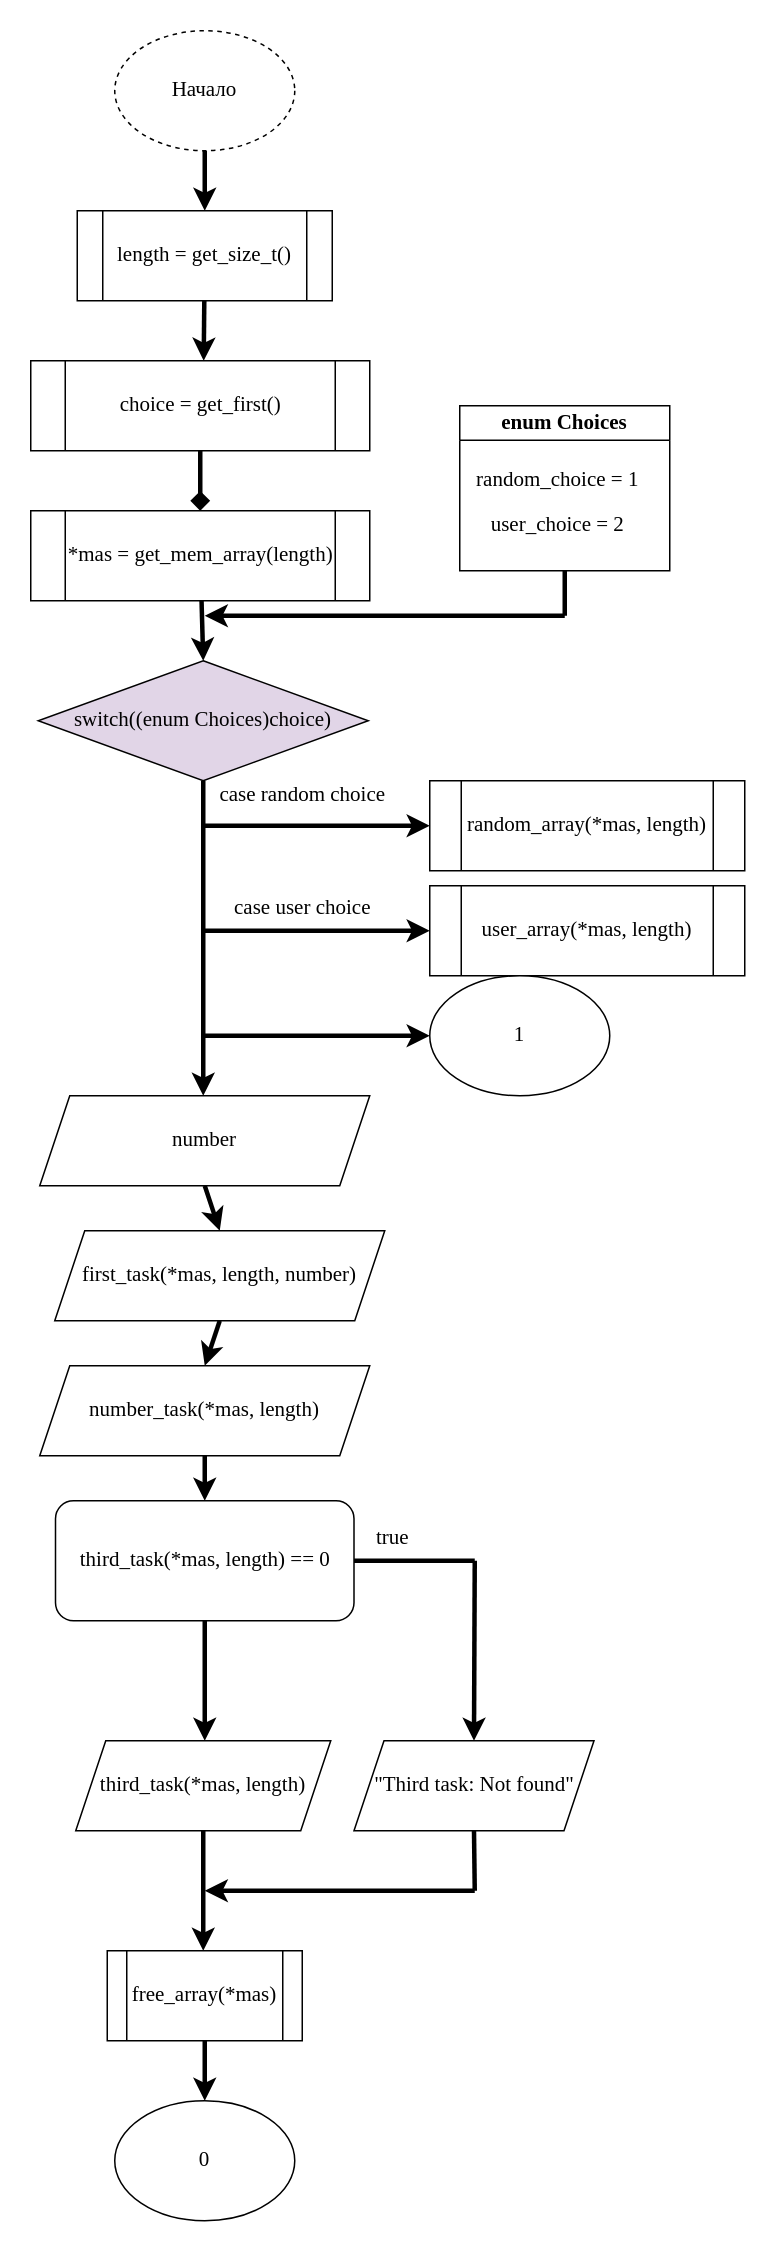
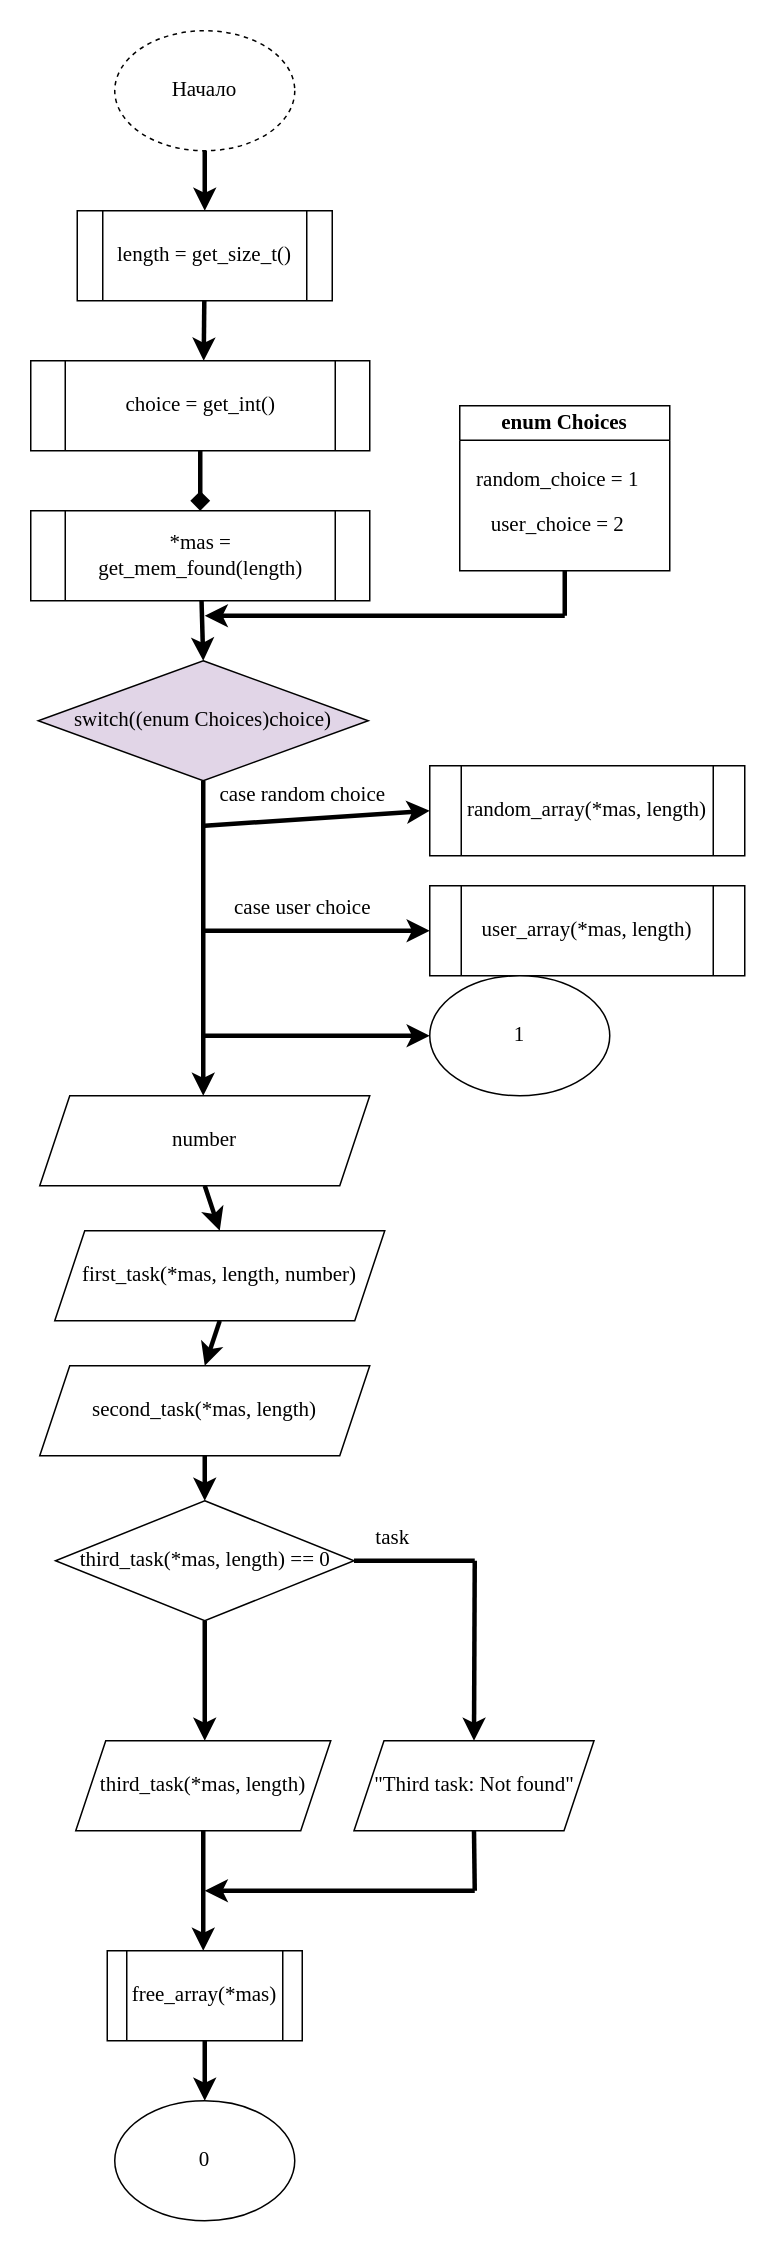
node "choice = get_first()": label "choice = get_first()" -> "choice = get_int()"
node "*mas = get_mem_array(length)": label "*mas = get_mem_array(length)" -> "*mas = get_mem_found(length)"
node "random_array(*mas, length)": moved (587, 826) -> (587, 811)
node "number_task(*mas, length)": label "number_task(*mas, length)" -> "second_task(*mas, length)"
node "true": label "true" -> "task"
node "third_task(*mas, length) == 0": shape rounded rectangle -> diamond
